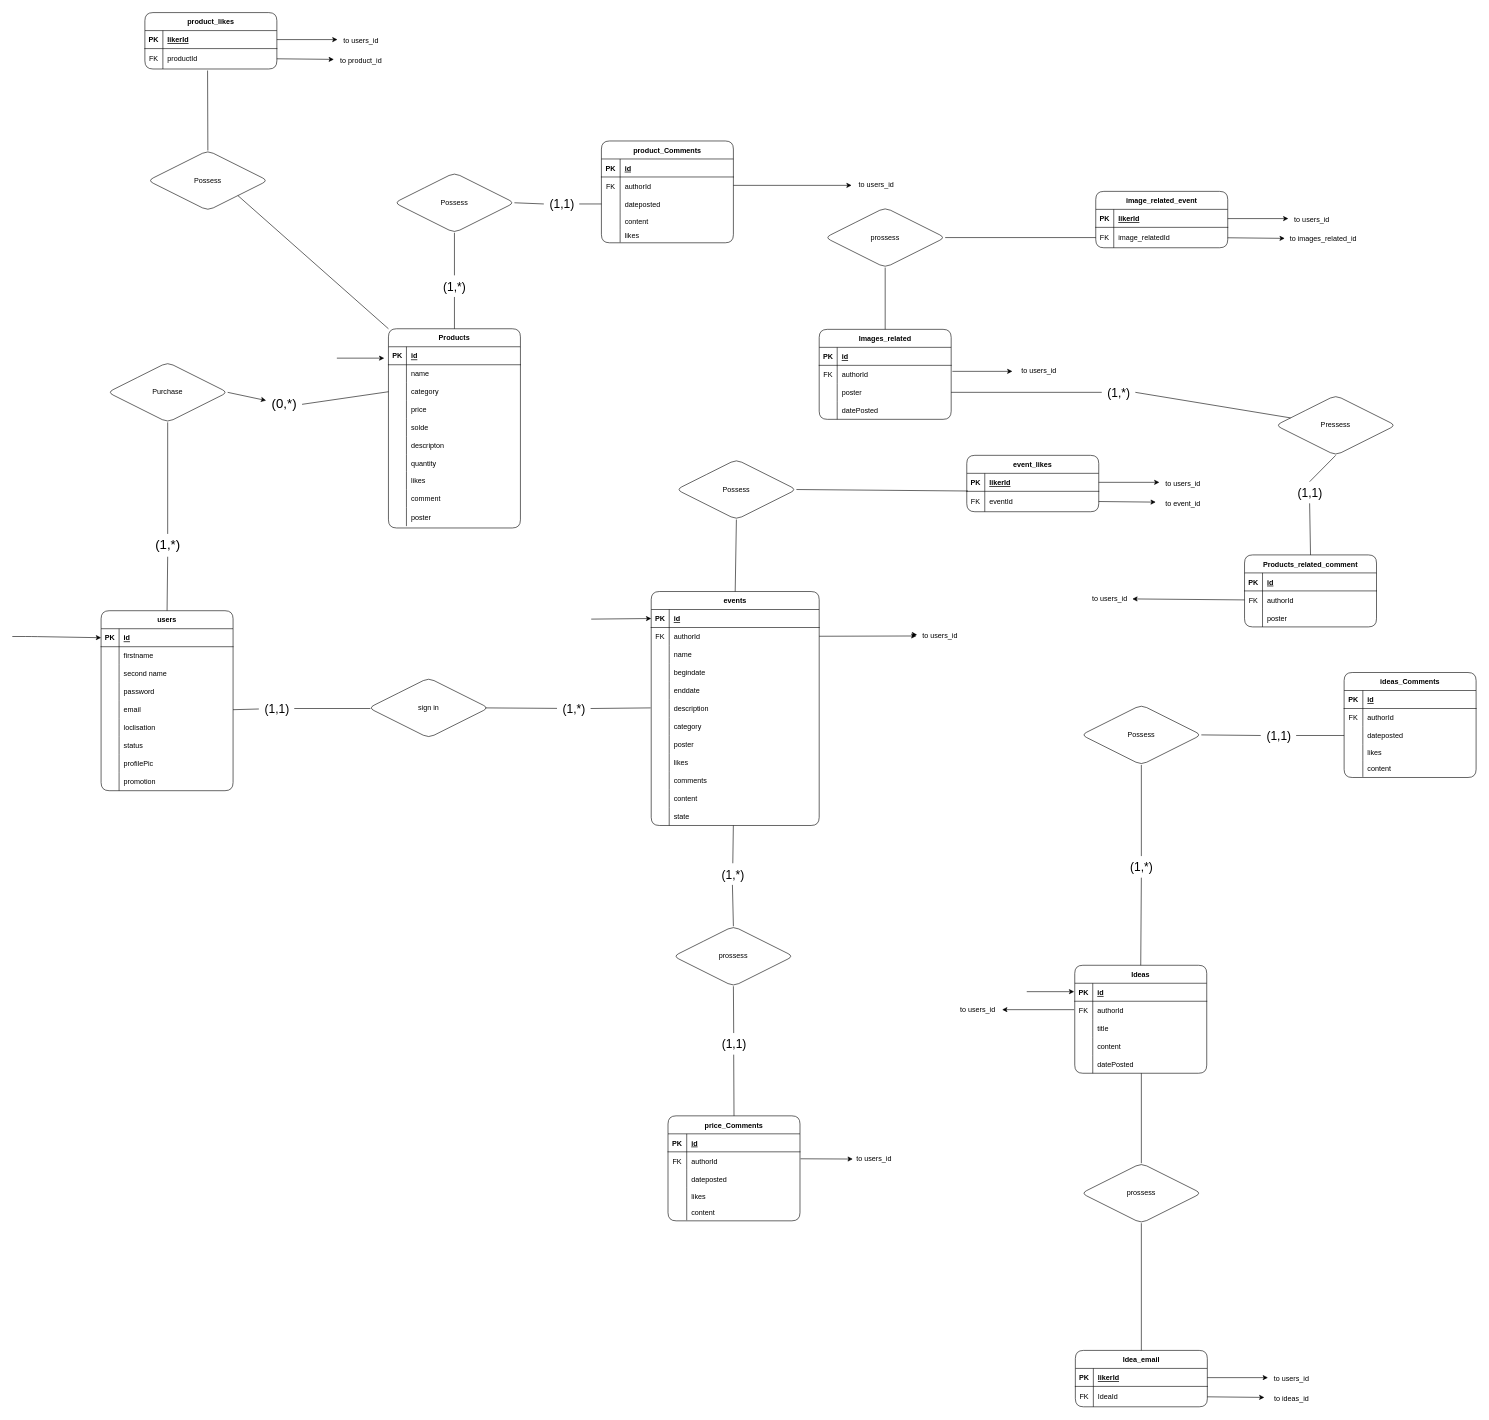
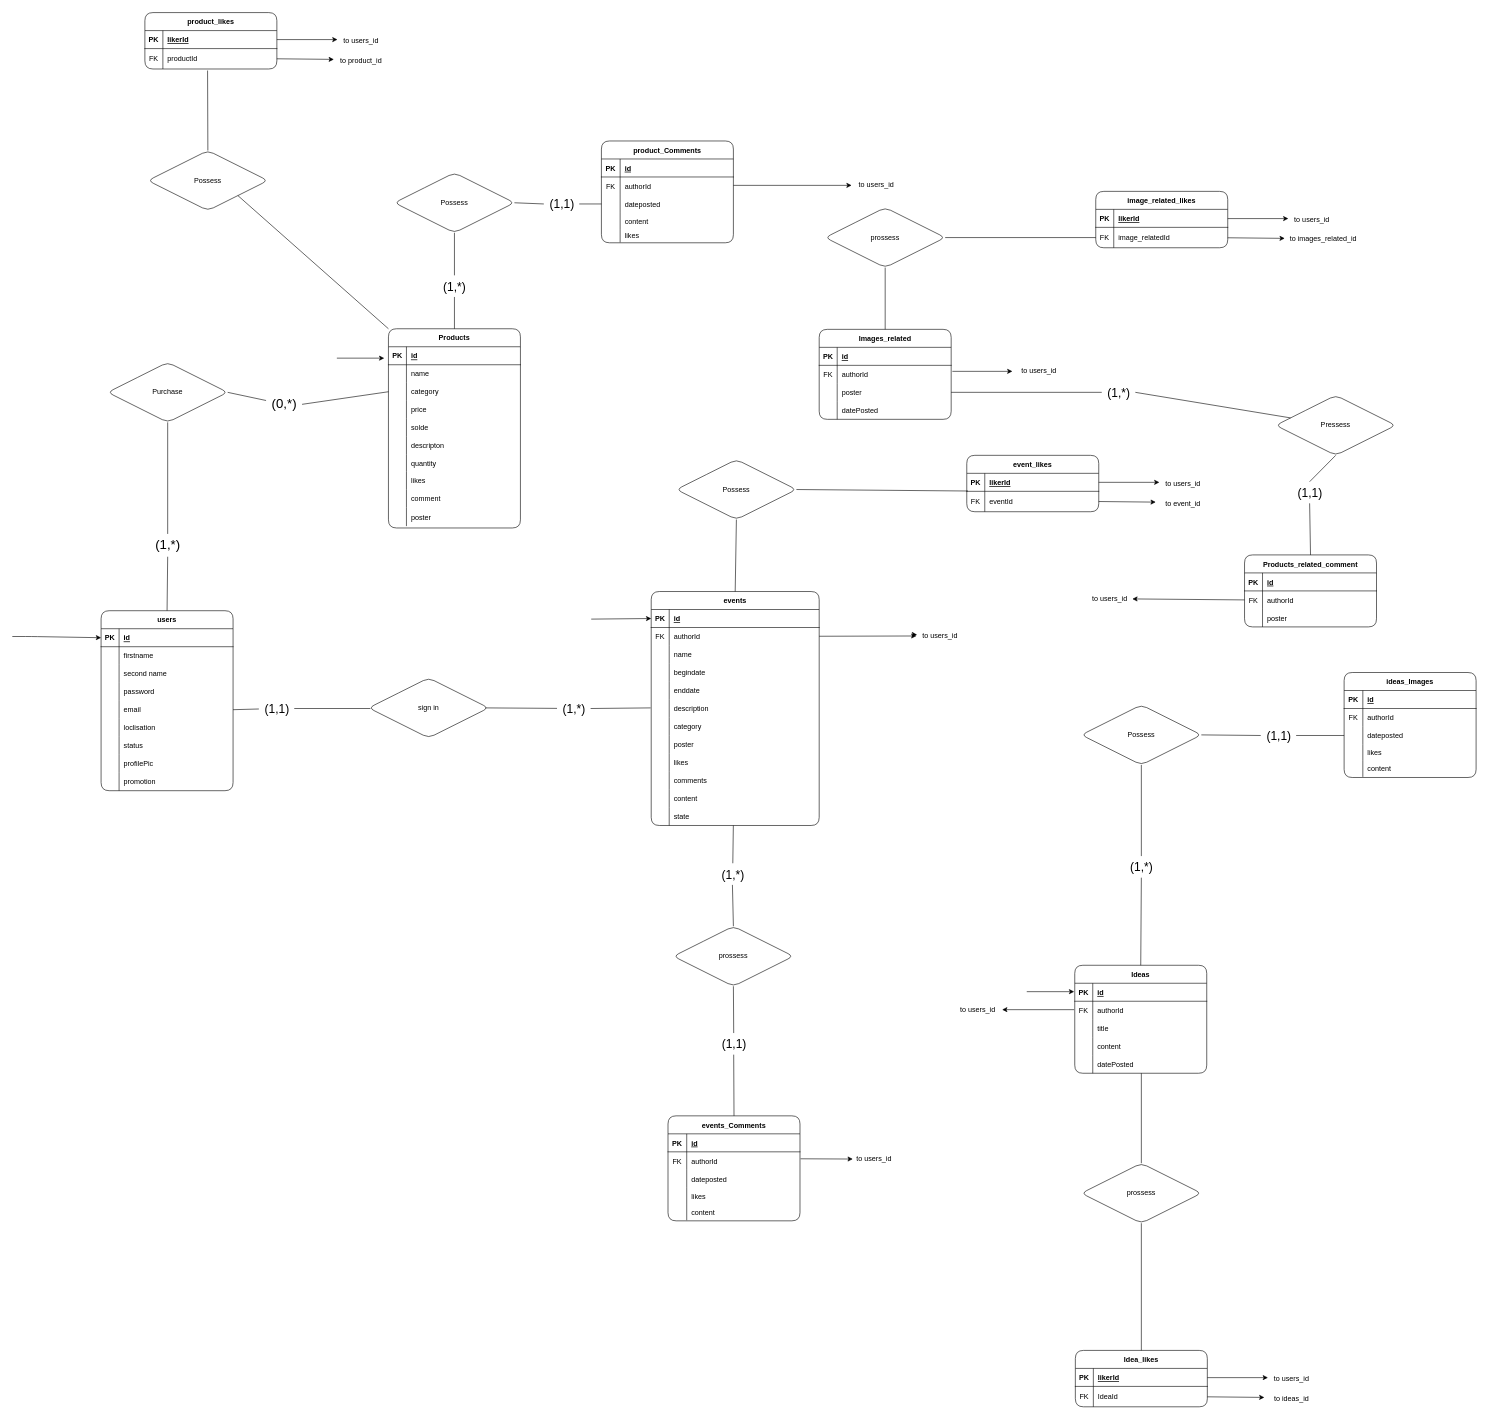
node "image_related_event": label "image_related_event" -> "image_related_likes"
edge "Purchase" -> "(0,*)": arrowhead classic -> none
node "ideas_Comments": label "ideas_Comments" -> "ideas_Images"
node "price_Comments": label "price_Comments" -> "events_Comments"
node "Idea_email": label "Idea_email" -> "Idea_likes"
